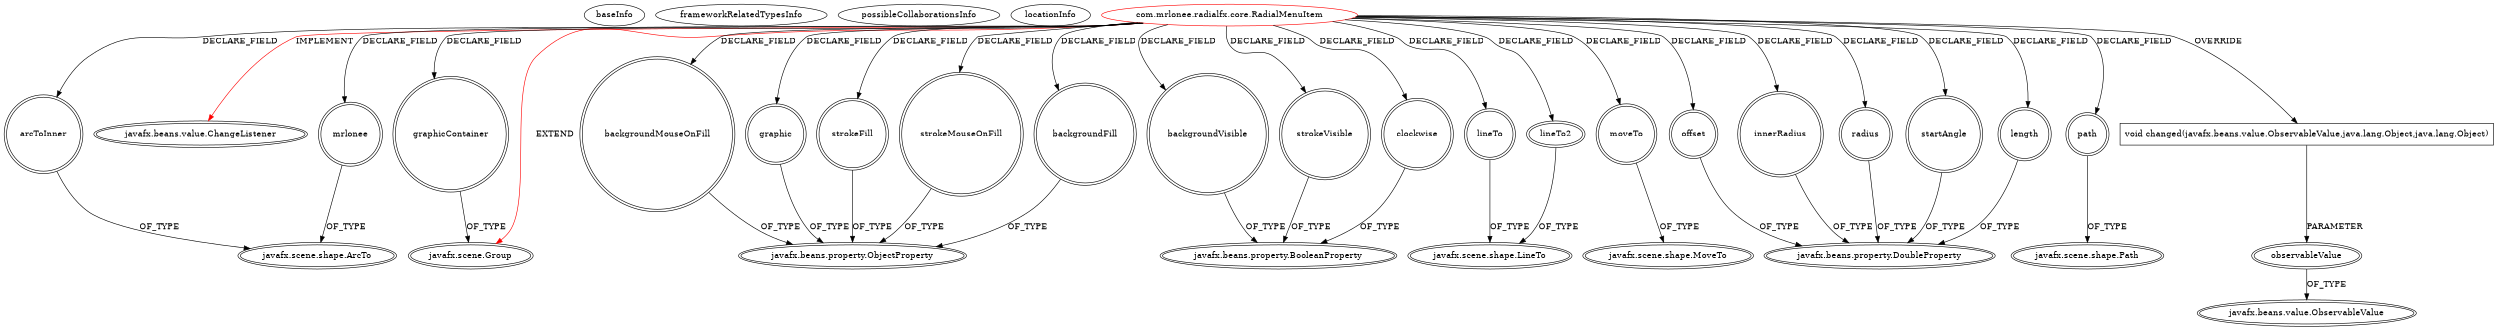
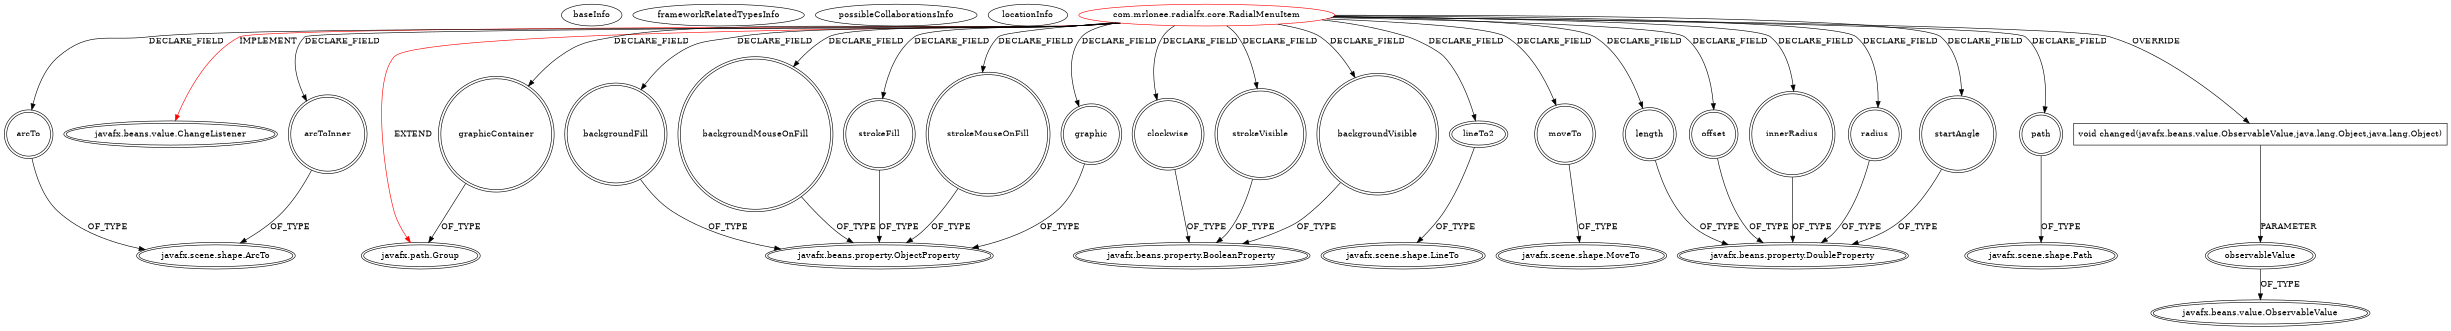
node "mrlonee": label "mrlonee" -> "arcTo"
node "lineTo": removed
node "javafx.scene.Group": label "javafx.scene.Group" -> "javafx.path.Group"
